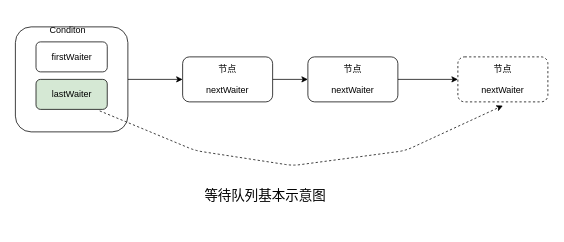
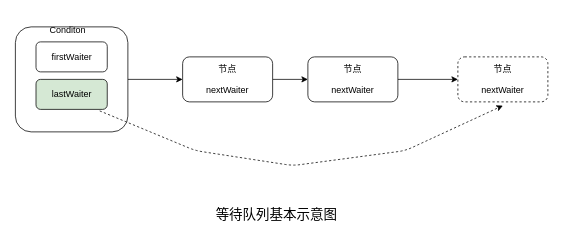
node "等待队列基本示意图": moved (266, 195) -> (277, 214)
